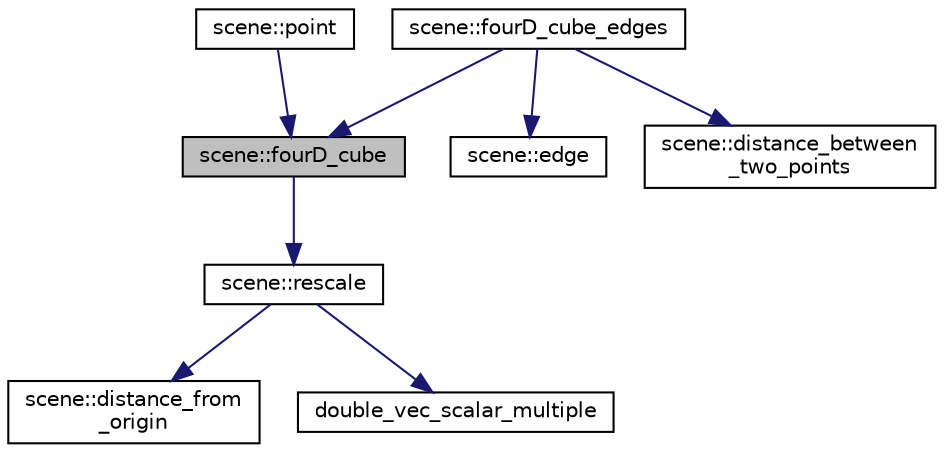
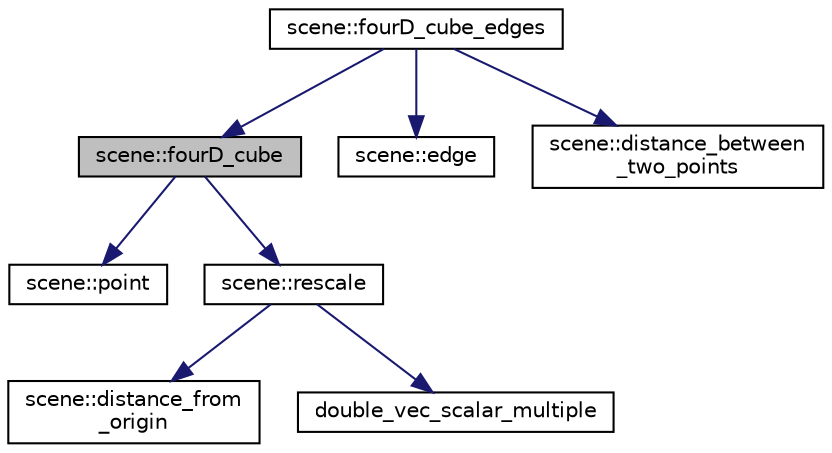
edge "scene::point" -> "scene::fourD_cube": reversed
